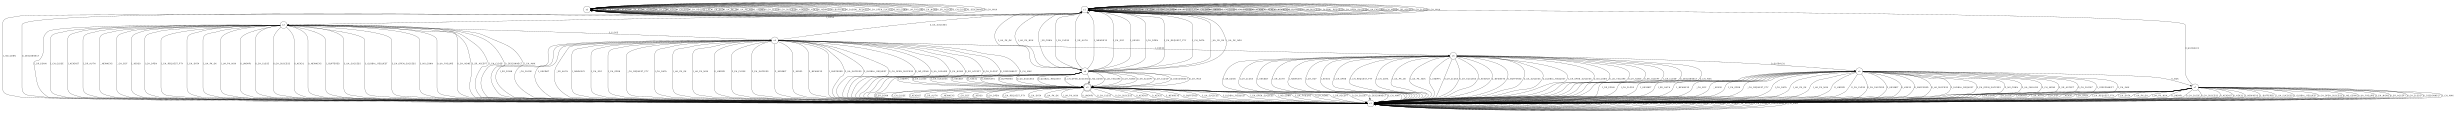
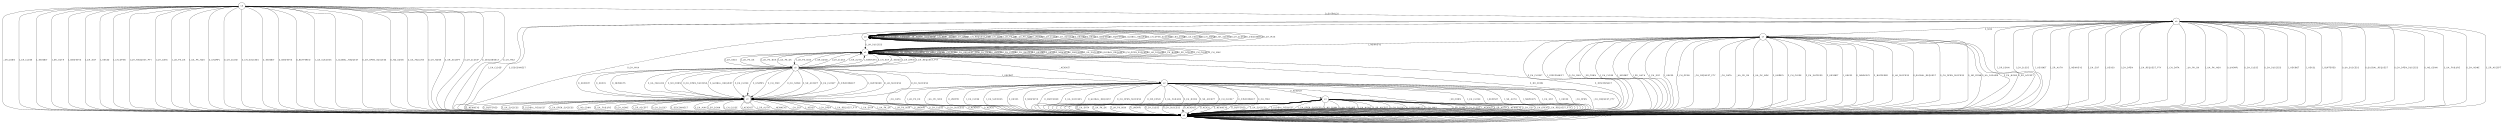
edge "s1" -> "s2": label "I_NONE" -> "I_KEXINIT"
edge "s4" -> "s1": now "s0" -> "s1"
edge "s2" -> "s4": label "O_CLOSE" -> "O_KEXINIT"
edge "s4" -> "s5": removed, label "I_KEX30"
edge "s7" -> "s1": label "O_GLOBAL31" -> "I_NEWKEYS"
edge "s8" -> "s2": added, label "I_KEXINIT"
